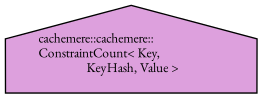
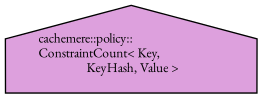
node "cachemere::cachemere:: ConstraintCount< Key, KeyHash, Value >": label "cachemere::cachemere:: ConstraintCount< Key, KeyHash, Value >" -> "cachemere::policy:: ConstraintCount< Key, KeyHash, Value >"
